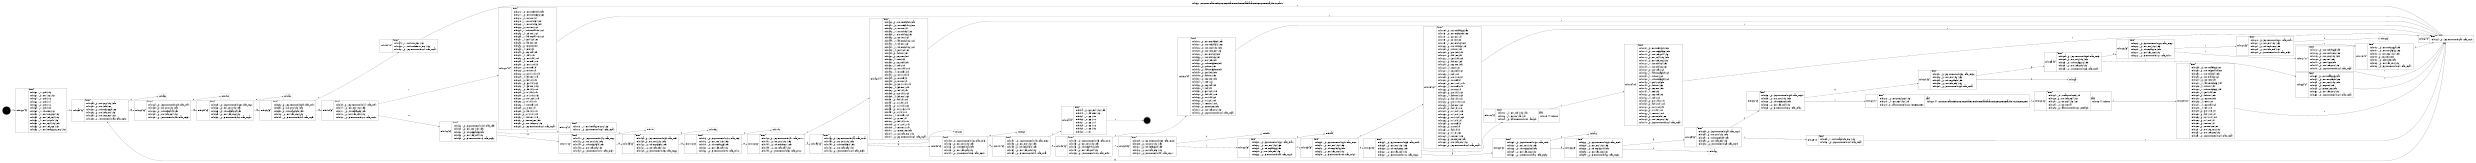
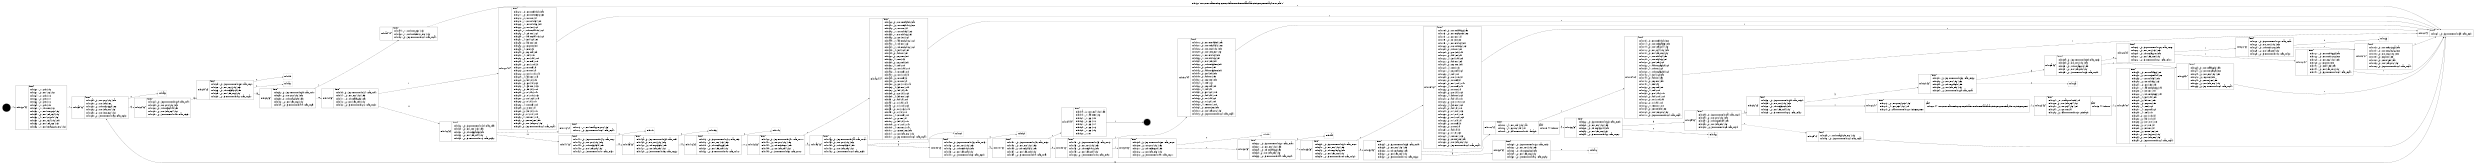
edge "0x4013c4 [25]" -> "0x40190b": now "0x4013dd [25]" -> "0x40190b"
edge "0x40189b [100]" -> "0x401c24 [5]": removed, label "1"
edge "0x40156d [25]" -> "0x401586 [25]": now "0x401702 [13]" -> "0x401586 [25]"
